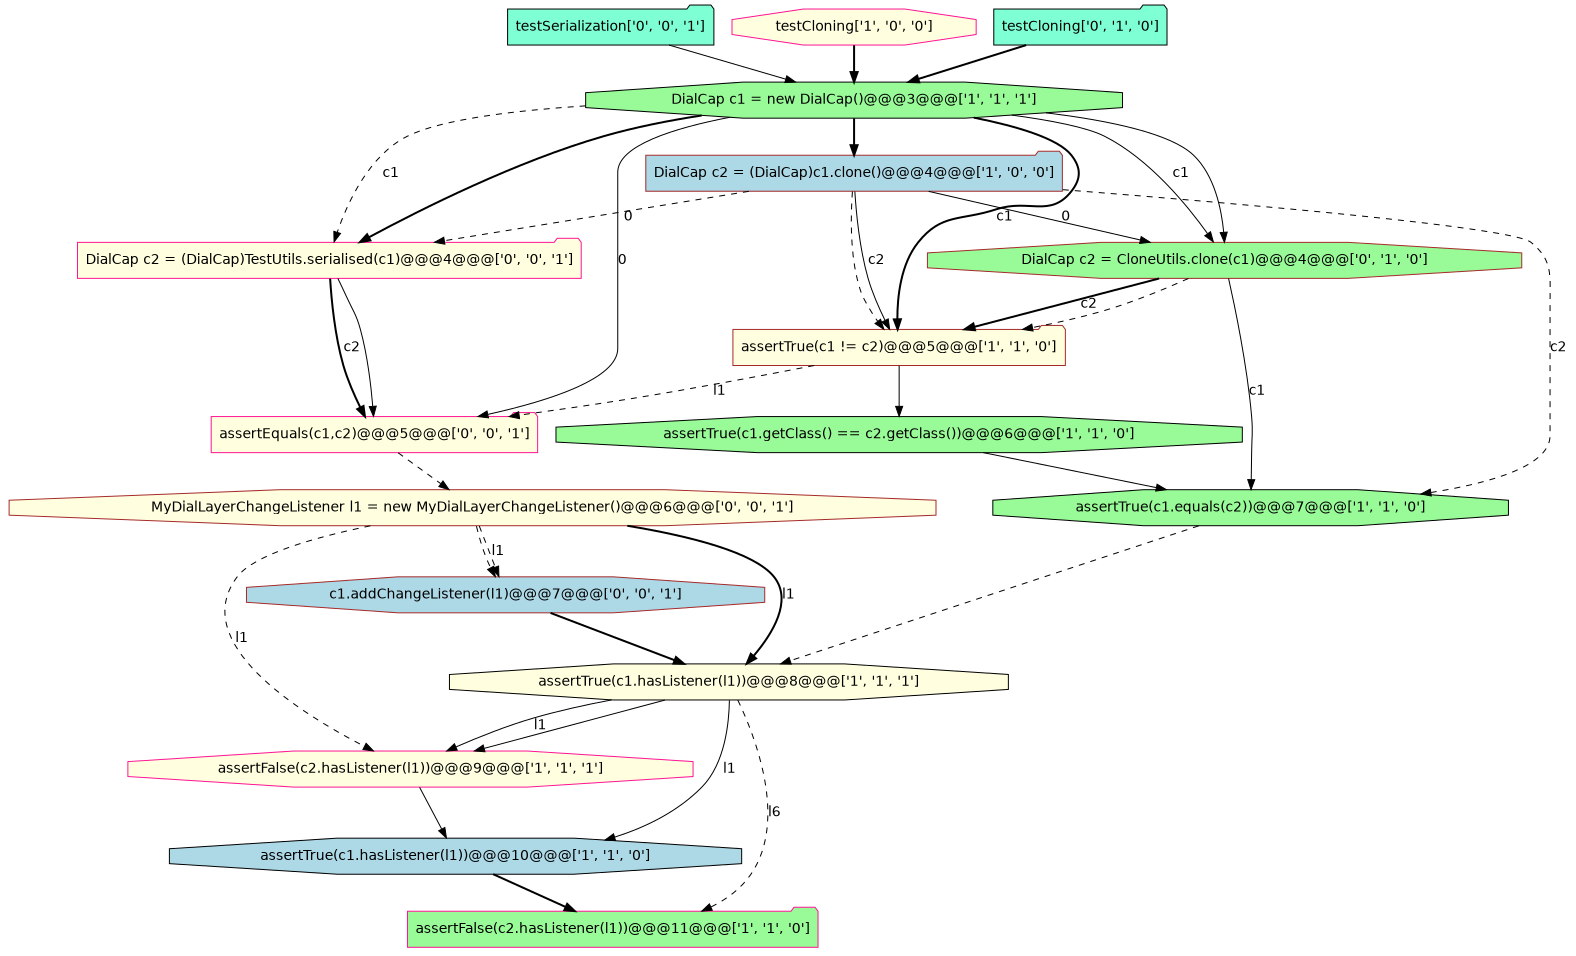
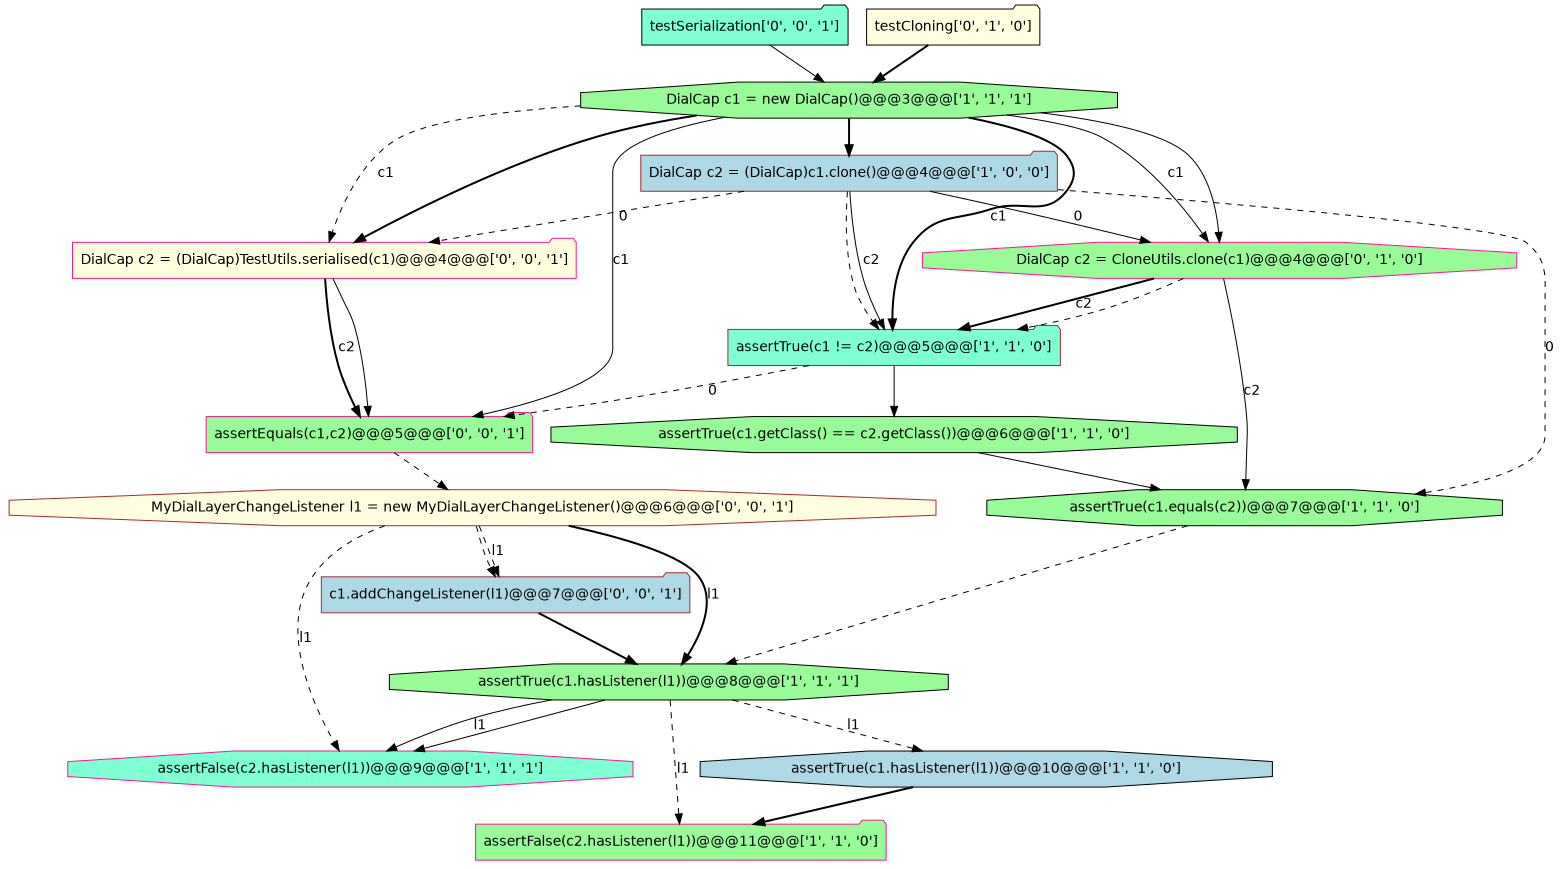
node "testCloning['1', '0', '0']": removed
node "testCloning['0', '1', '0']": fillcolor aquamarine -> lightyellow
edge "DialCap c1 = new DialCap()@@@3@@@['1', '1', '1']" -> "assertEquals(c1,c2)@@@5@@@['0', '0', '1']": label "0" -> "c1"
node "DialCap c2 = CloneUtils.clone(c1)@@@4@@@['0', '1', '0']": color brown -> deeppink
node "assertTrue(c1 != c2)@@@5@@@['1', '1', '0']": fillcolor lightyellow -> aquamarine
edge "DialCap c2 = (DialCap)c1.clone()@@@4@@@['1', '0', '0']" -> "assertTrue(c1.equals(c2))@@@7@@@['1', '1', '0']": label "c2" -> "0"
edge "assertTrue(c1 != c2)@@@5@@@['1', '1', '0']" -> "assertEquals(c1,c2)@@@5@@@['0', '0', '1']": label "l1" -> "0"
edge "DialCap c2 = CloneUtils.clone(c1)@@@4@@@['0', '1', '0']" -> "assertTrue(c1.equals(c2))@@@7@@@['1', '1', '0']": label "c1" -> "c2"
node "assertEquals(c1,c2)@@@5@@@['0', '0', '1']": fillcolor lightyellow -> palegreen
node "c1.addChangeListener(l1)@@@7@@@['0', '0', '1']": shape octagon -> folder
node "assertTrue(c1.hasListener(l1))@@@8@@@['1', '1', '1']": fillcolor lightyellow -> palegreen
node "assertFalse(c2.hasListener(l1))@@@9@@@['1', '1', '1']": fillcolor lightyellow -> aquamarine
edge "assertTrue(c1.hasListener(l1))@@@8@@@['1', '1', '1']" -> "assertTrue(c1.hasListener(l1))@@@10@@@['1', '1', '0']": style solid -> dashed
edge "assertFalse(c2.hasListener(l1))@@@9@@@['1', '1', '1']" -> "assertTrue(c1.hasListener(l1))@@@10@@@['1', '1', '0']": removed
edge "assertTrue(c1.hasListener(l1))@@@8@@@['1', '1', '1']" -> "assertFalse(c2.hasListener(l1))@@@11@@@['1', '1', '0']": label "l6" -> "l1"
